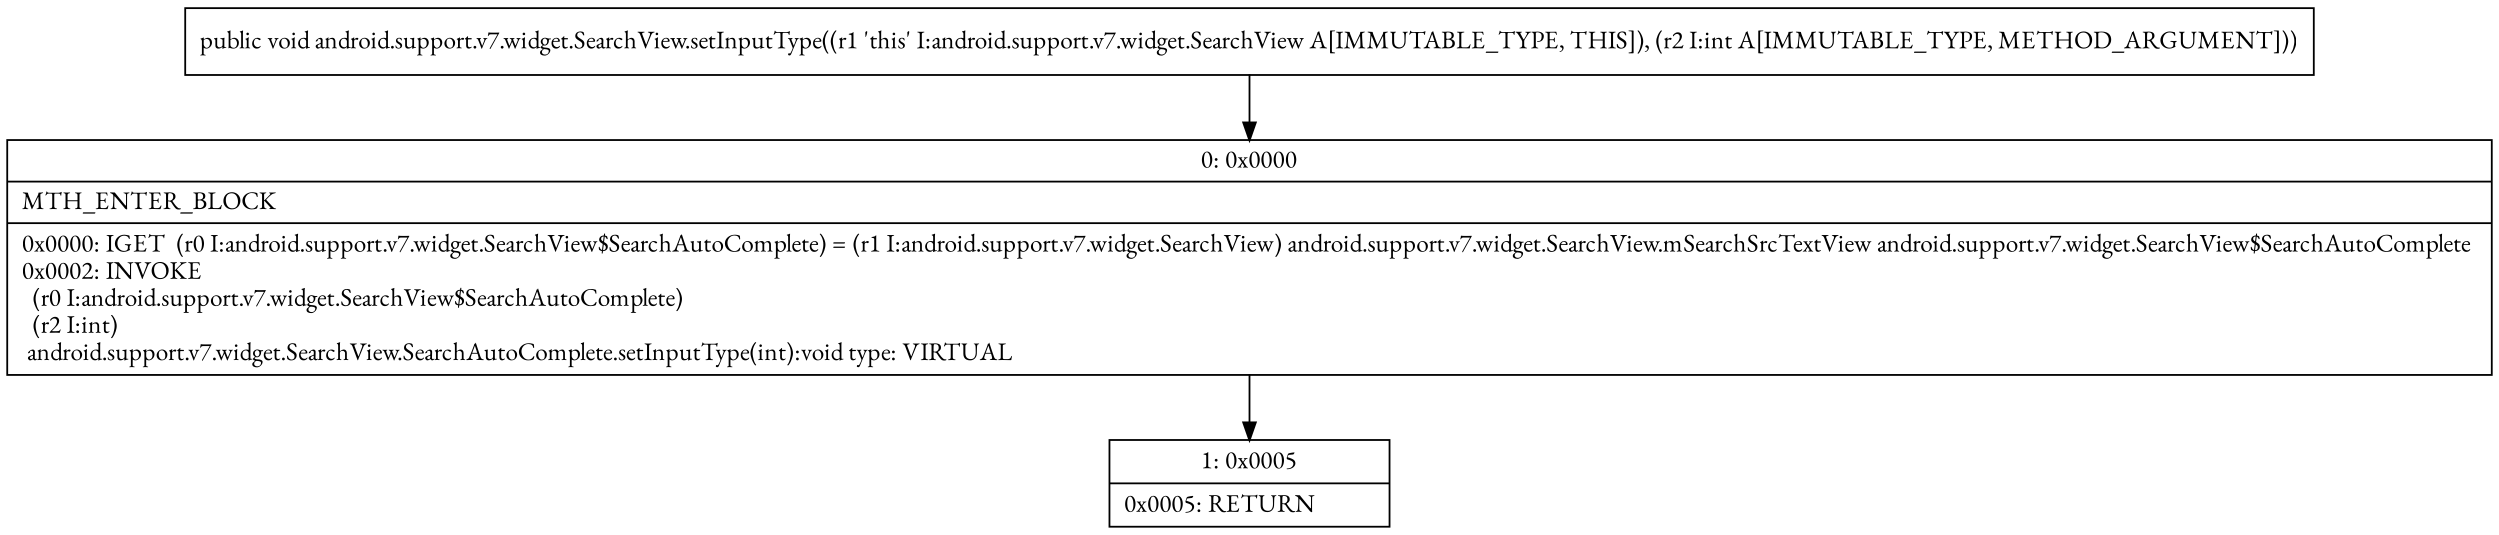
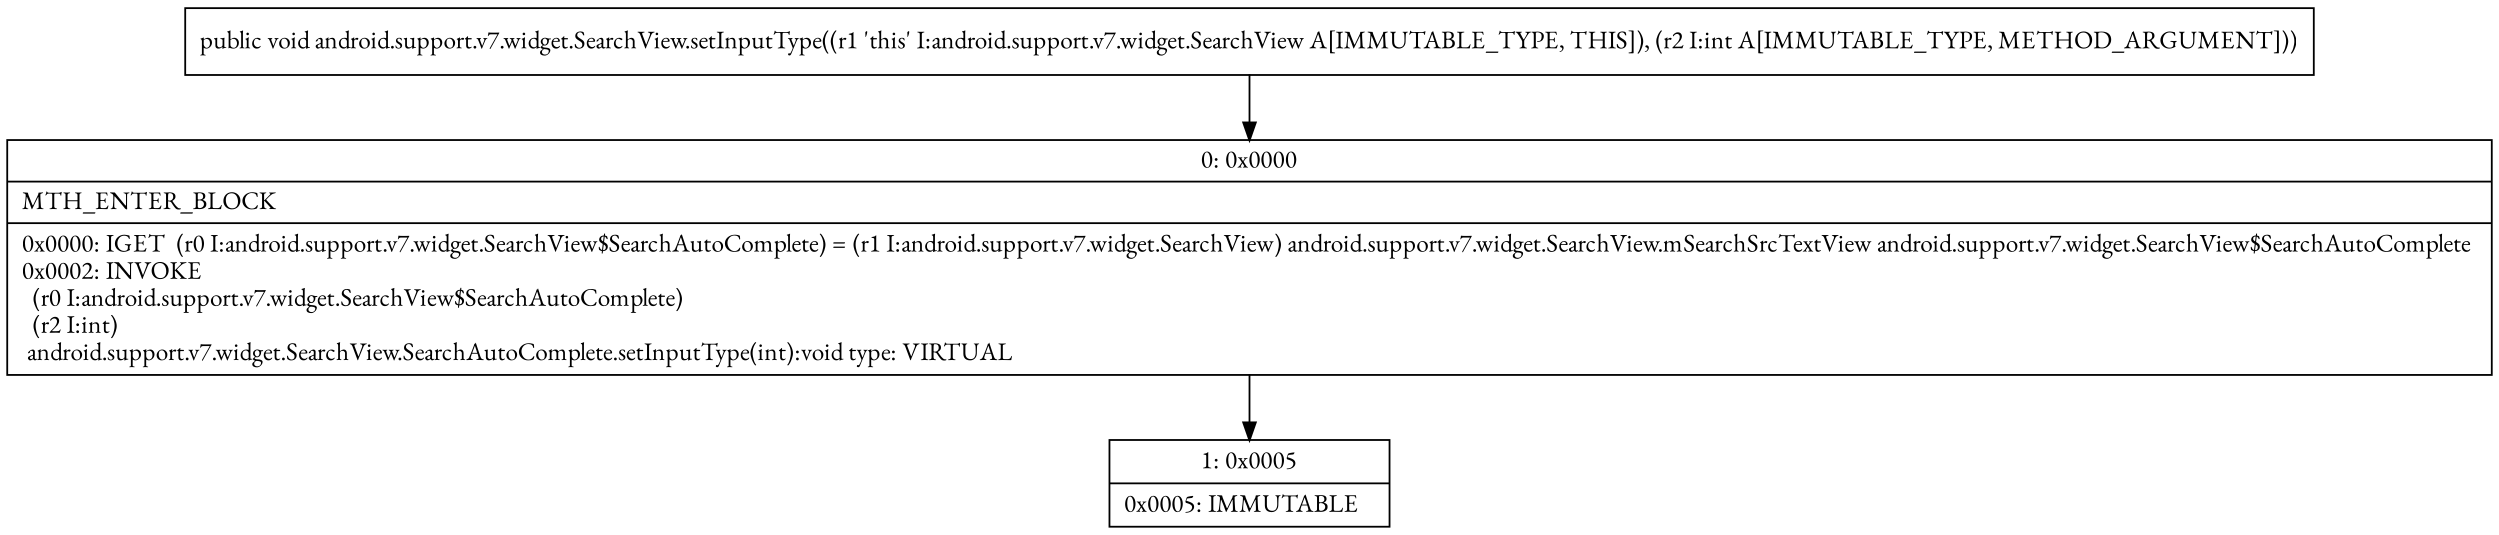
node "1: 0x0005": text "0x0005: RETURN" -> "0x0005: IMMUTABLE"
